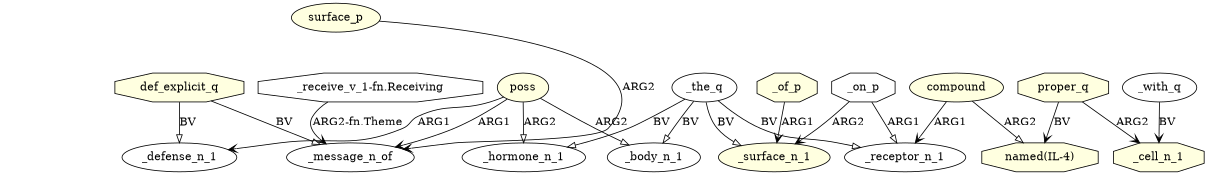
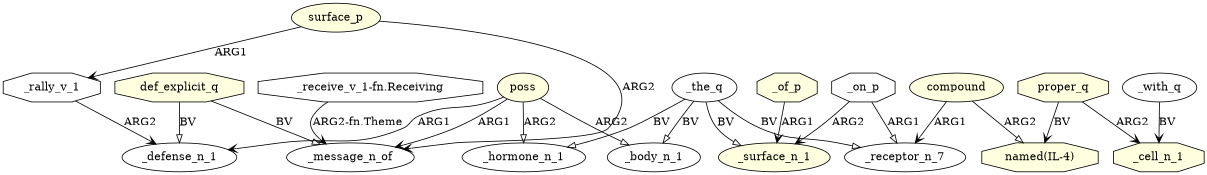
node "_rally_v_1": added
node "_receptor_n_1": label "_receptor_n_1" -> "_receptor_n_7"
